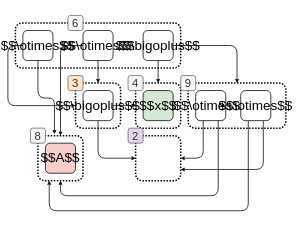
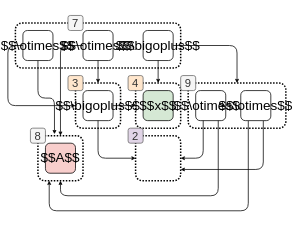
node "6": label "6" -> "7"
node "4": fillcolor #f5f5f5 -> #ffe6cc
